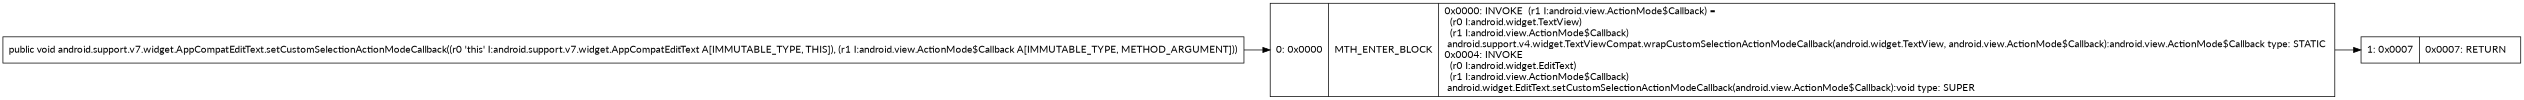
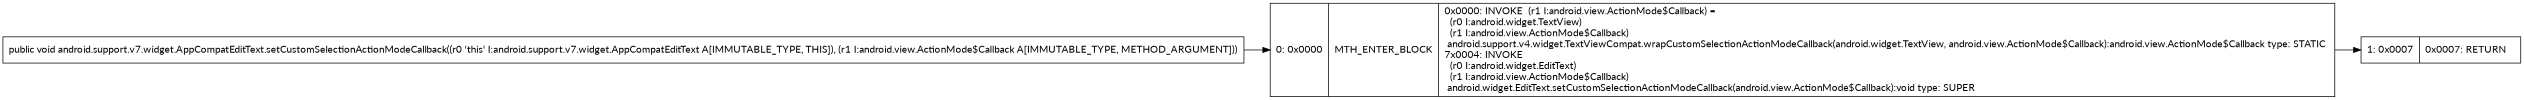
node "0: 0x0000": text "0x0004: INVOKE" -> "7x0004: INVOKE"
